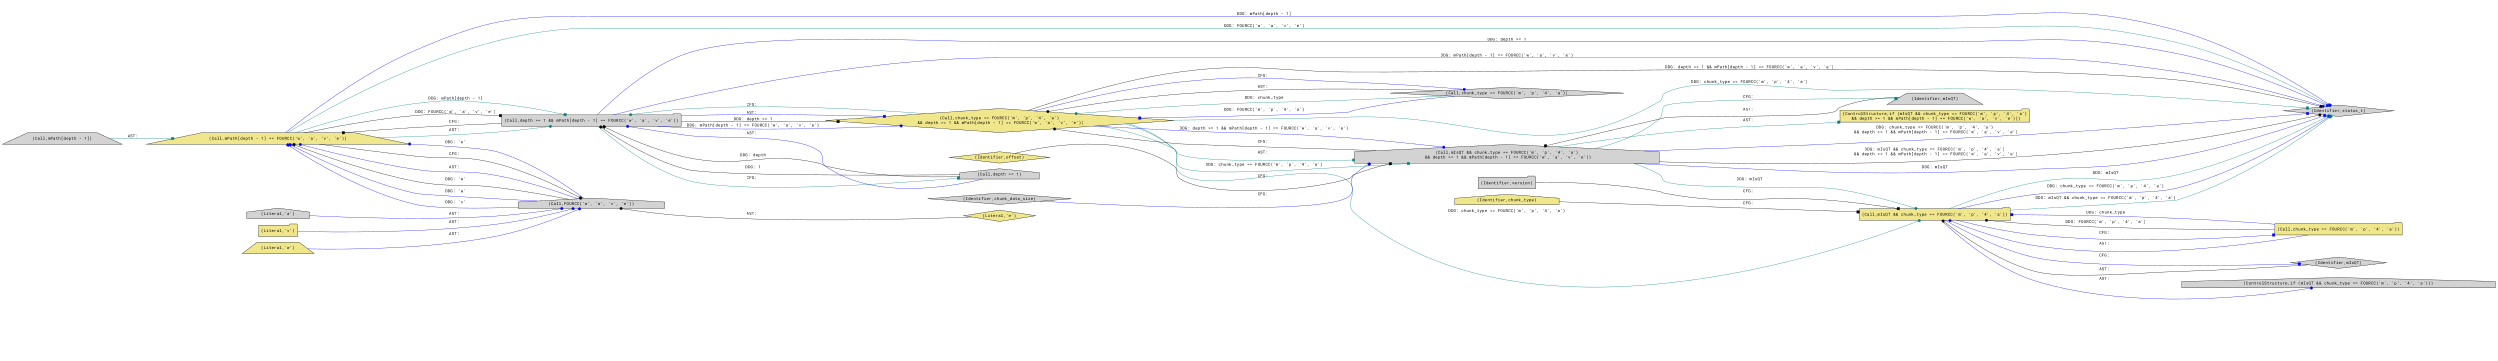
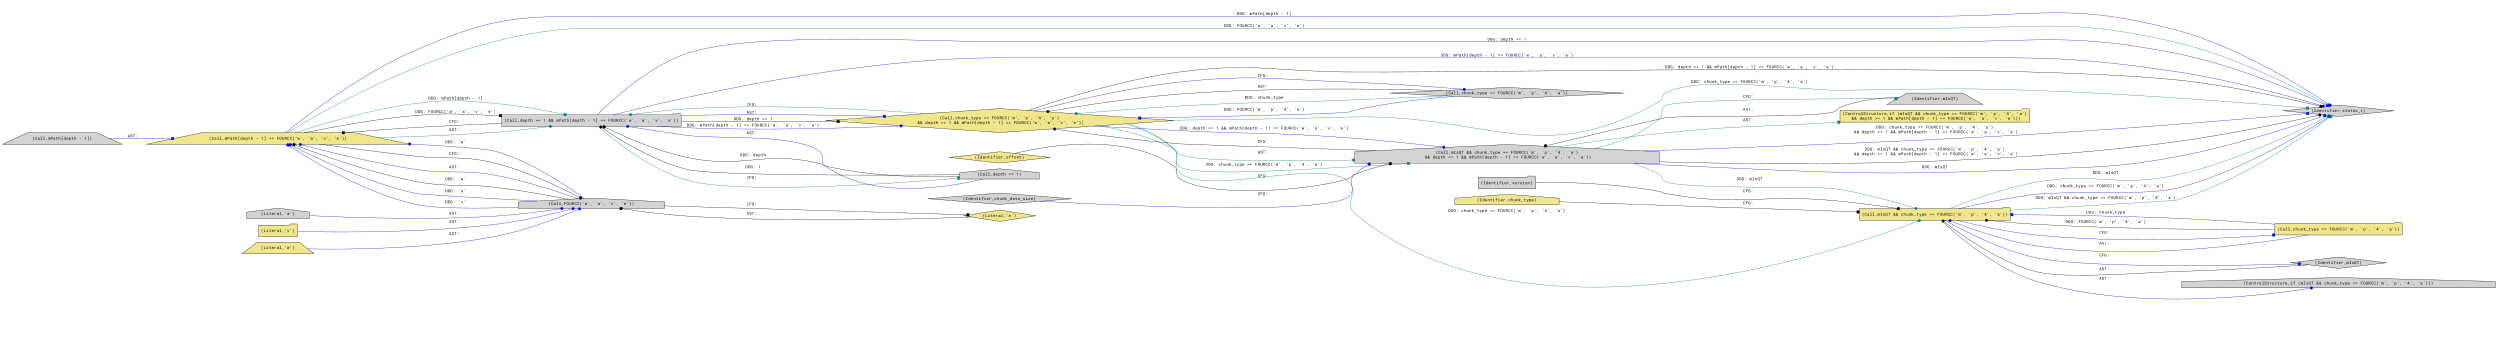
edge "(Call,mPath[depth - 1])" -> "(Call,mPath[depth - 1] == FOURCC('w', 'a', 'v', 'e'))": color teal -> blue
edge "(Call,FOURCC('w', 'a', 'v', 'e'))" -> "(Literal,'e')": added, label "CFG:"
edge "(Literal,'e')" -> "(Call,FOURCC('w', 'a', 'v', 'e'))": arrowhead dot -> box
